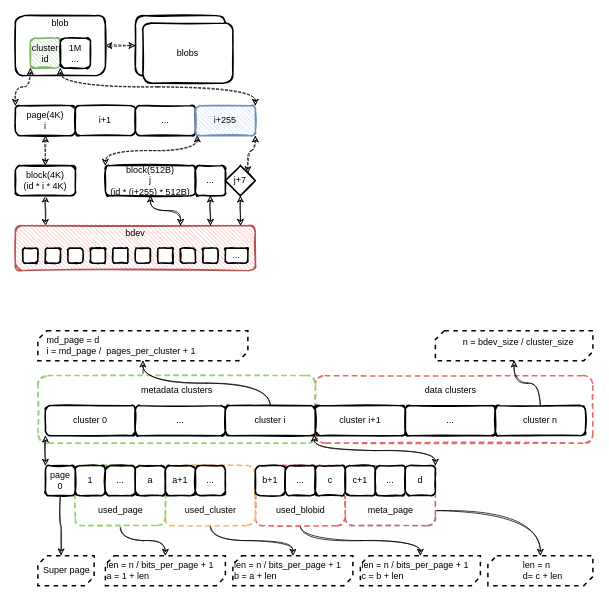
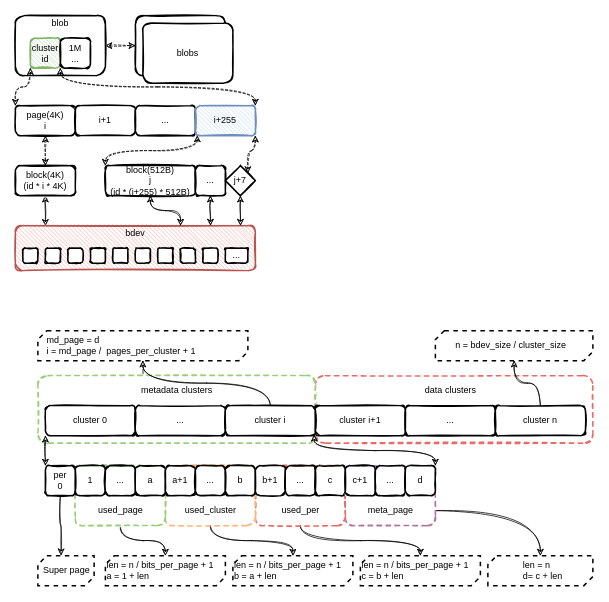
node "n = bdev_size / cluster_size": moved (522, 342) -> (514, 345)
node "page 0": label "page 0" -> "per 0"
node "b": added
node "used_blobid": label "used_blobid" -> "used_per"
